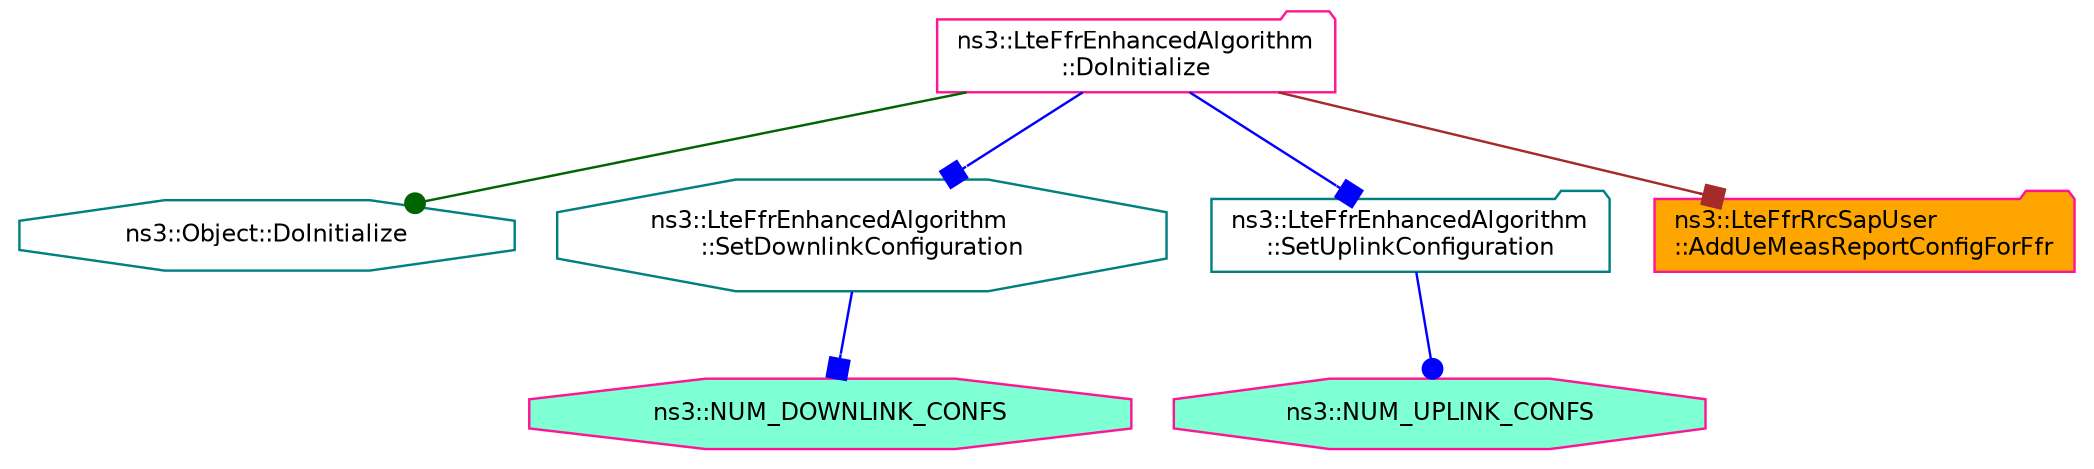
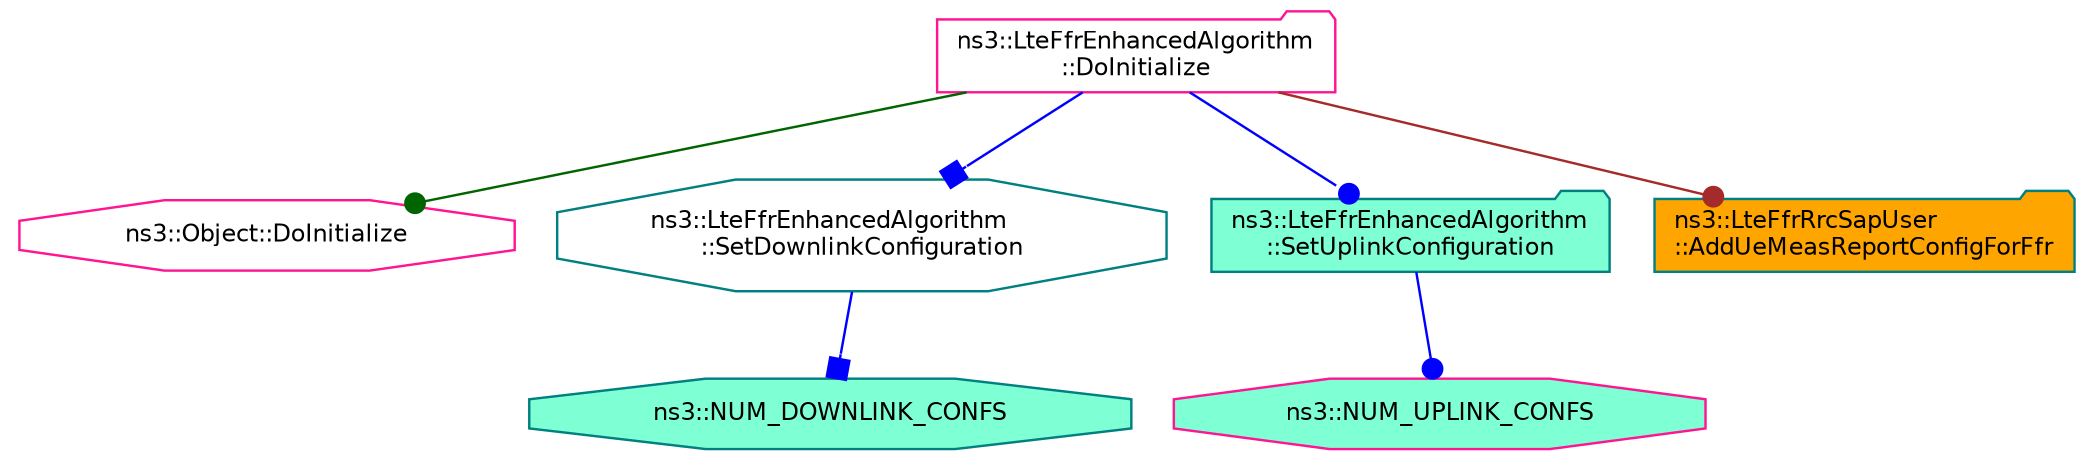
edge "ns3::LteFfrEnhancedAlgorithm ::DoInitialize" -> "ns3::LteFfrEnhancedAlgorithm ::SetUplinkConfiguration": arrowhead box -> dot
edge "ns3::LteFfrEnhancedAlgorithm ::DoInitialize" -> "ns3::LteFfrRrcSapUser ::AddUeMeasReportConfigForFfr": arrowhead box -> dot
node "ns3::Object::DoInitialize": color teal -> deeppink
node "ns3::LteFfrEnhancedAlgorithm ::SetUplinkConfiguration": fillcolor white -> aquamarine
node "ns3::LteFfrRrcSapUser ::AddUeMeasReportConfigForFfr": color deeppink -> teal
node "ns3::NUM_DOWNLINK_CONFS": color deeppink -> teal
